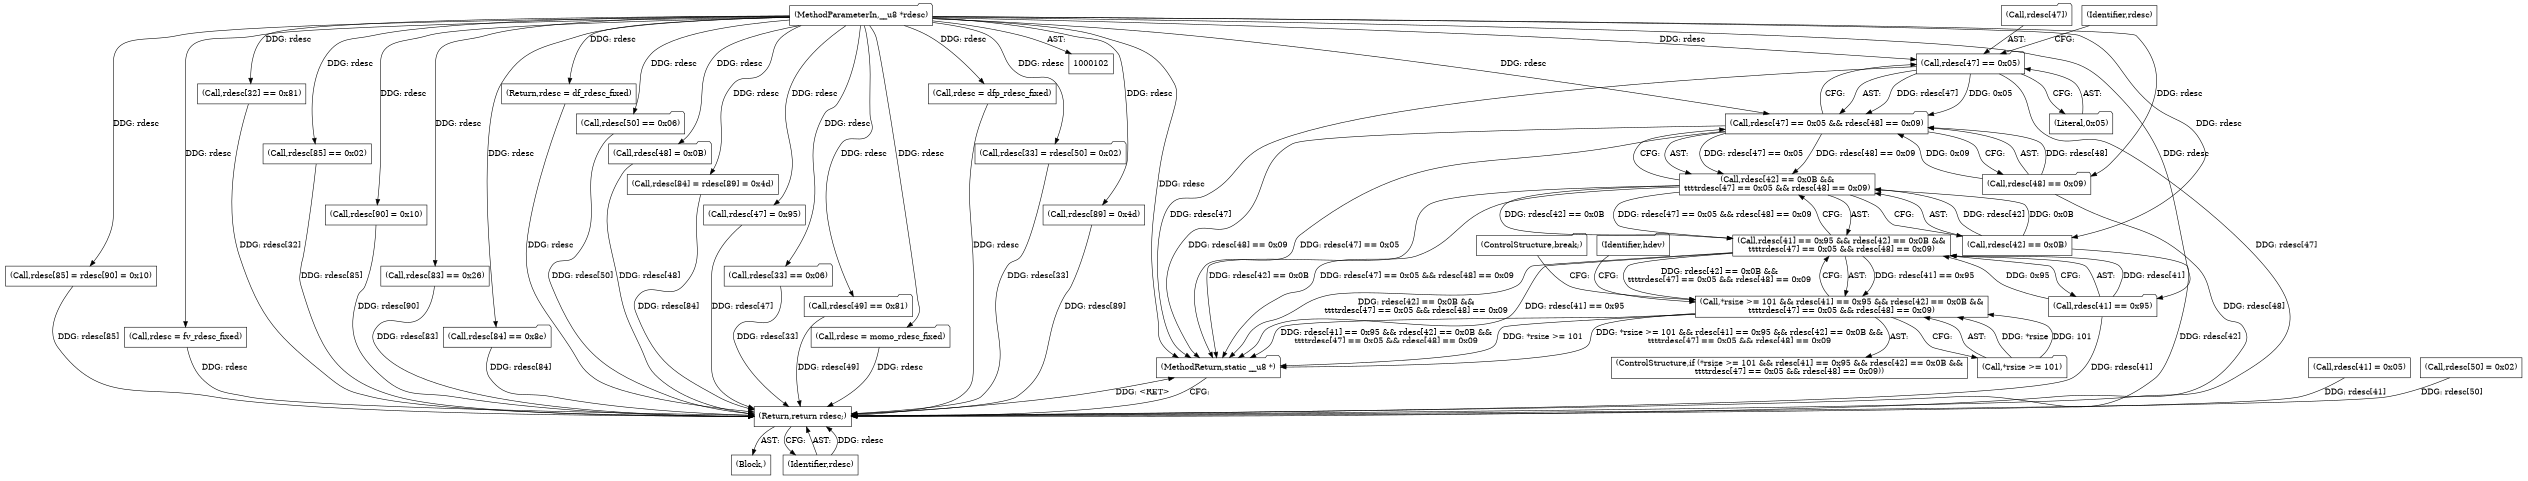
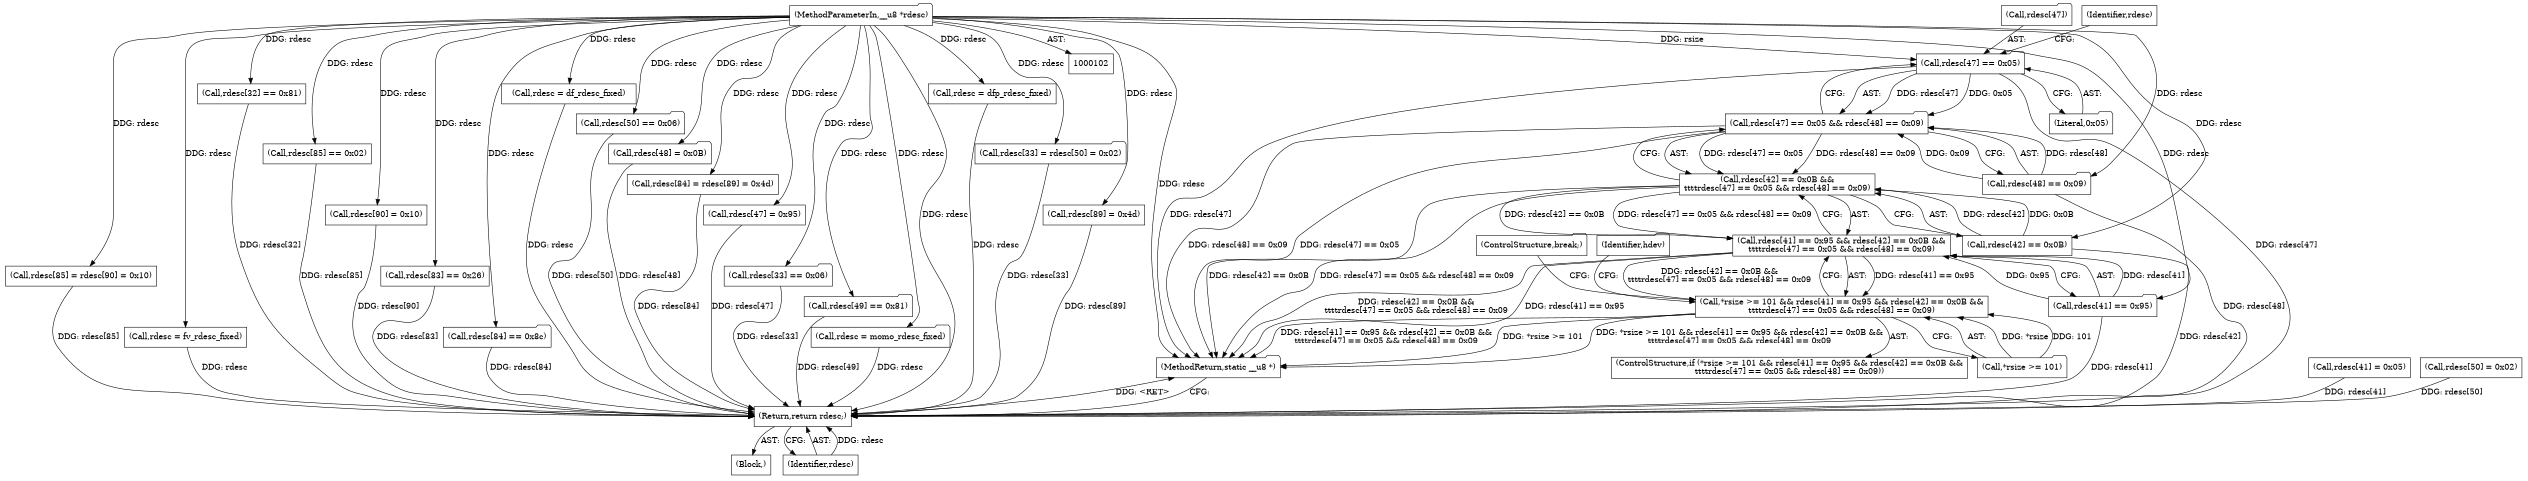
edge "(MethodParameterIn,__u8 *rdesc)" -> "(Call,rdesc[47] == 0x05)": label "DDG: rdesc" -> "DDG: rsize"
edge "(MethodParameterIn,__u8 *rdesc)" -> "(Call,rdesc[47] == 0x05 && rdesc[48] == 0x09)": now "(MethodParameterIn,__u8 *rdesc)" -> "(Return,return rdesc;)"
node "(Return,rdesc = df_rdesc_fixed)": label "(Return,rdesc = df_rdesc_fixed)" -> "(Call,rdesc = df_rdesc_fixed)"
